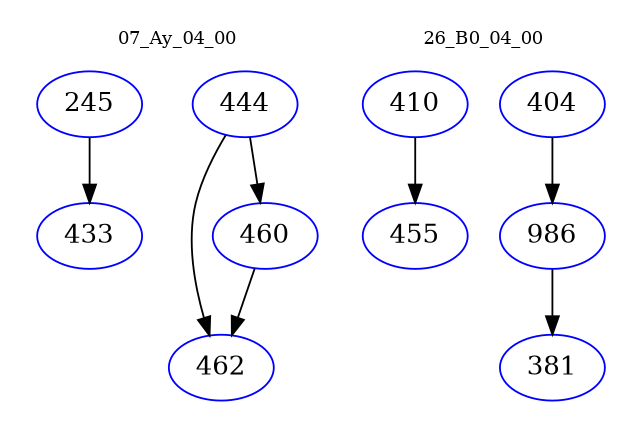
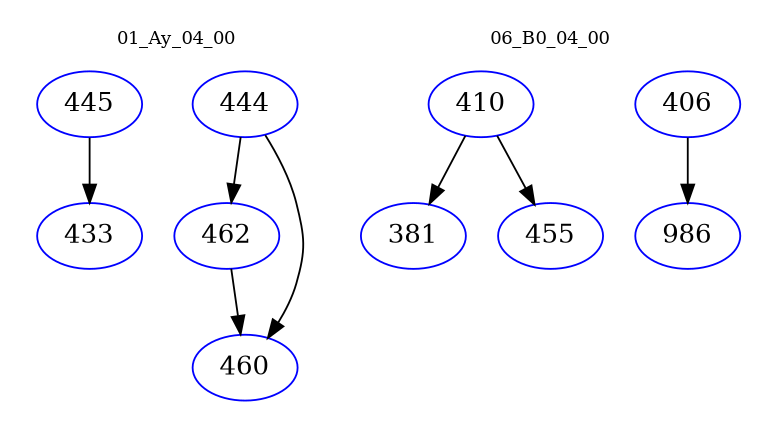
cluster "07_Ay_04_00": label "07_Ay_04_00" -> "01_Ay_04_00"
cluster "26_B0_04_00": label "26_B0_04_00" -> "06_B0_04_00"
node "245": label "245" -> "445"
node "404": label "404" -> "406"
edge "460" -> "462": reversed
edge "986" -> "381": now "410" -> "381"
